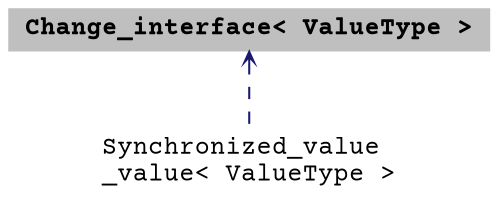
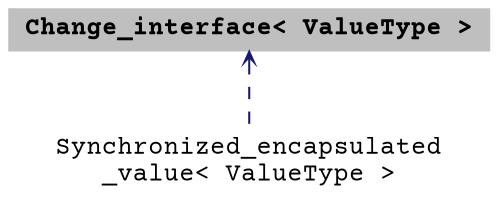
node "Synchronized_value _value< ValueType >": label "Synchronized_value _value< ValueType >" -> "Synchronized_encapsulated _value< ValueType >"
